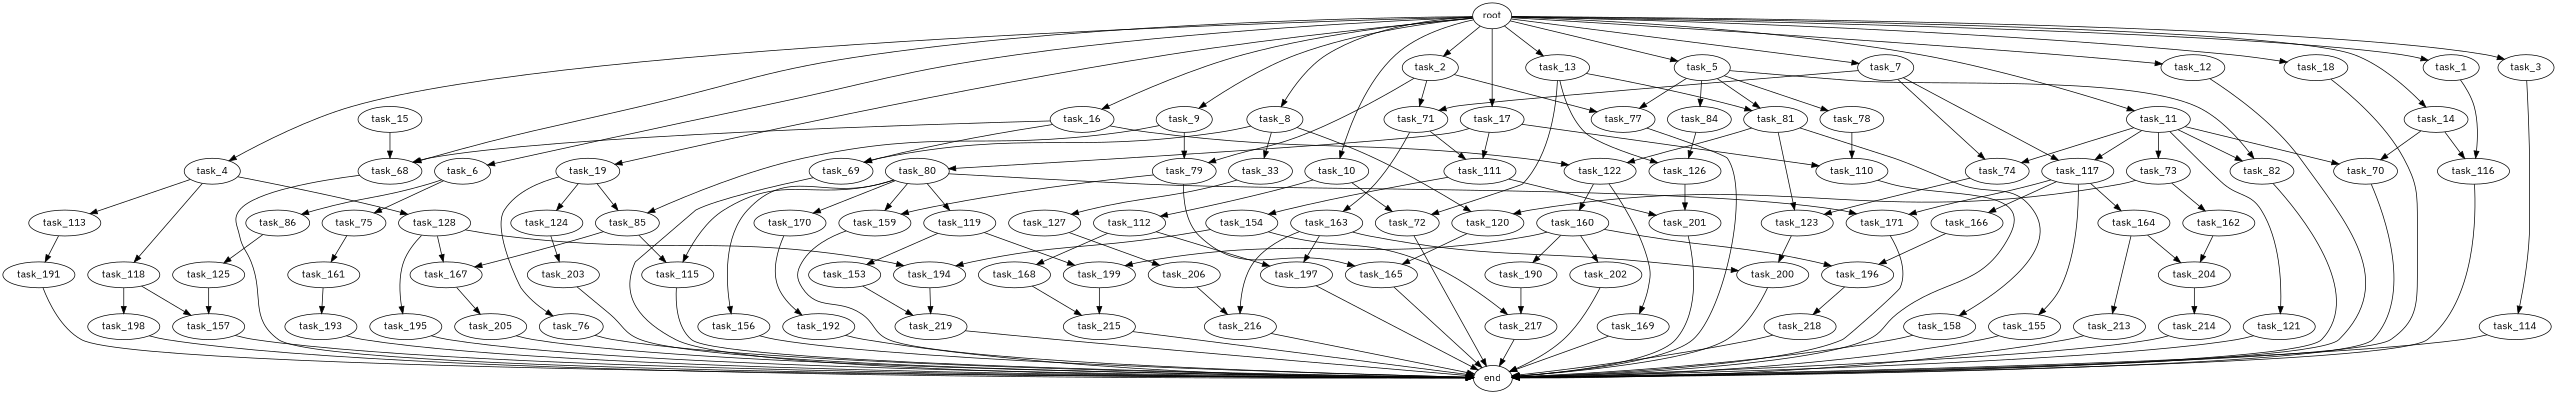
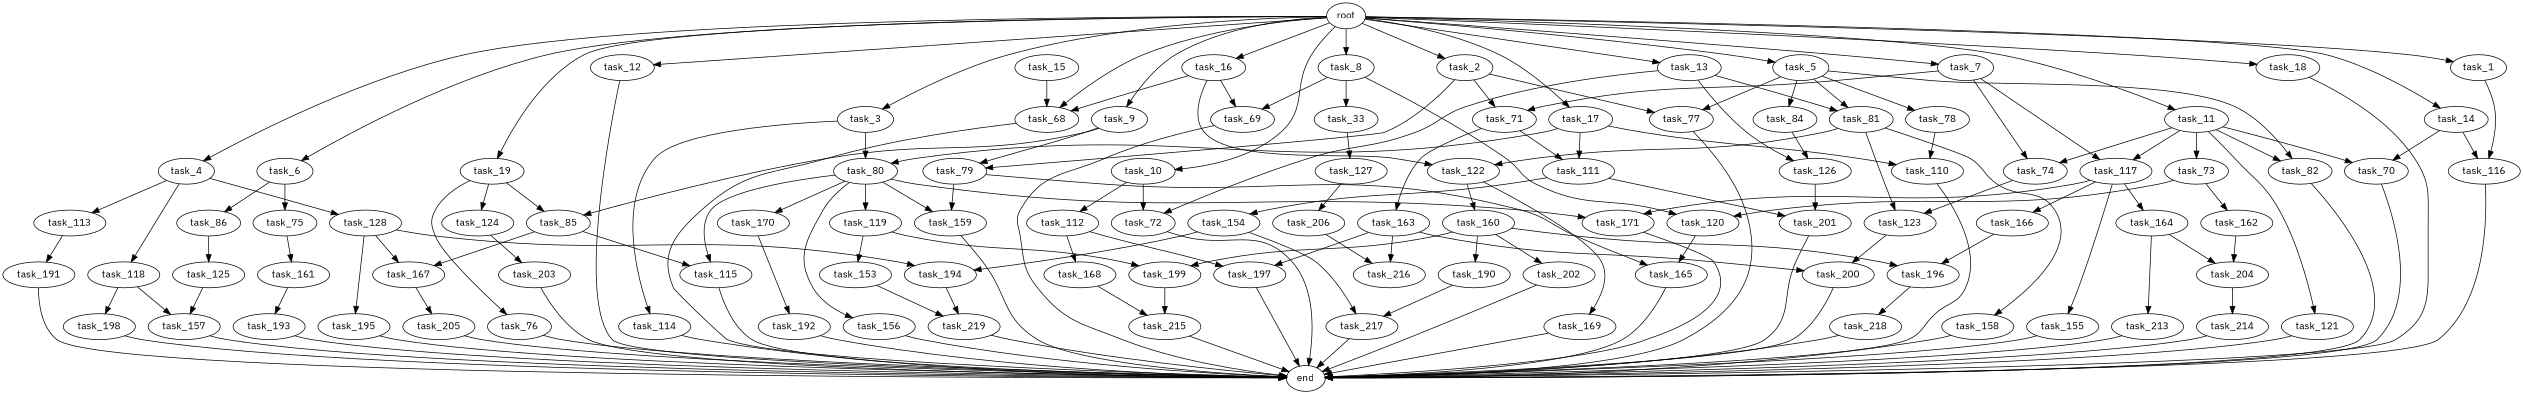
edge "task_3" -> "task_80": added
edge "task_216" -> "end": removed
